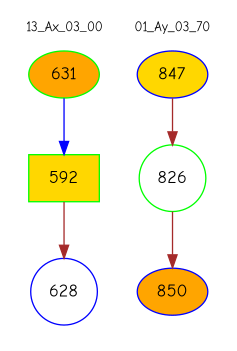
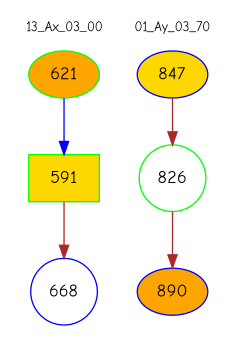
node "631": label "631" -> "621"
node "592": label "592" -> "591"
node "628": label "628" -> "668"
node "850": label "850" -> "890"
